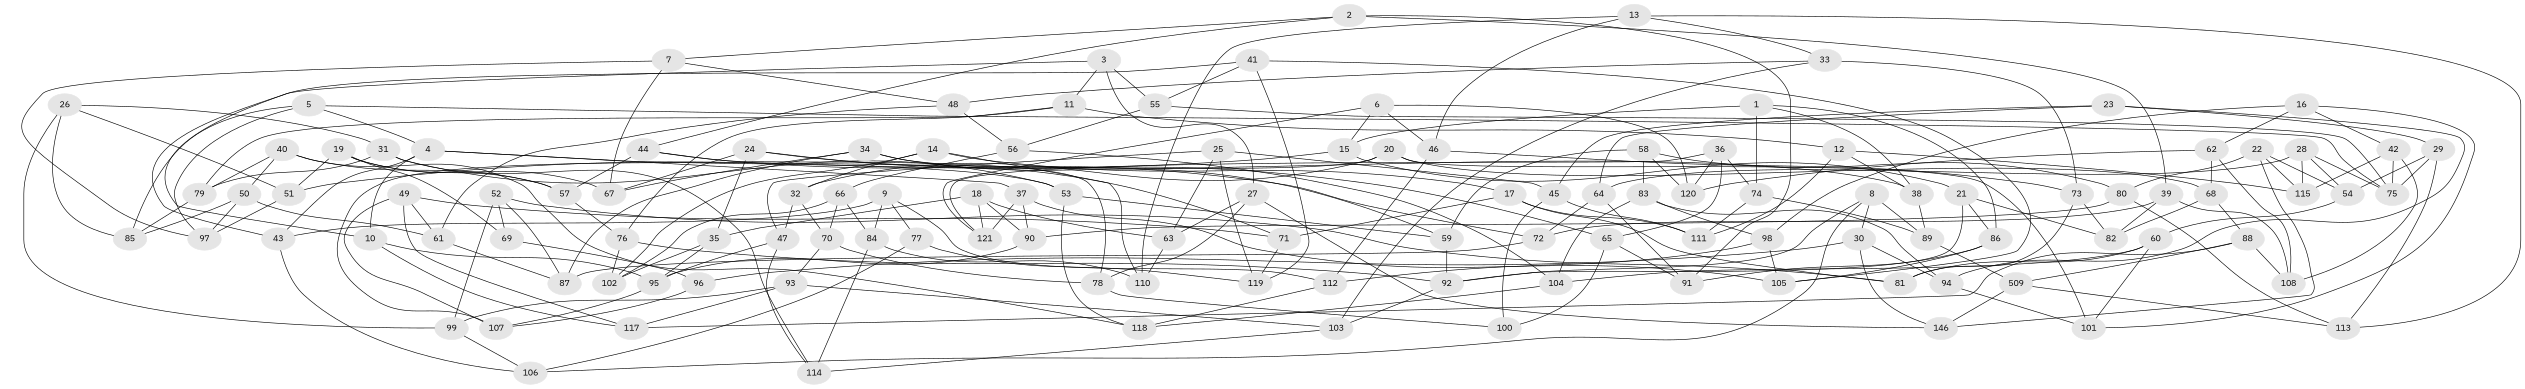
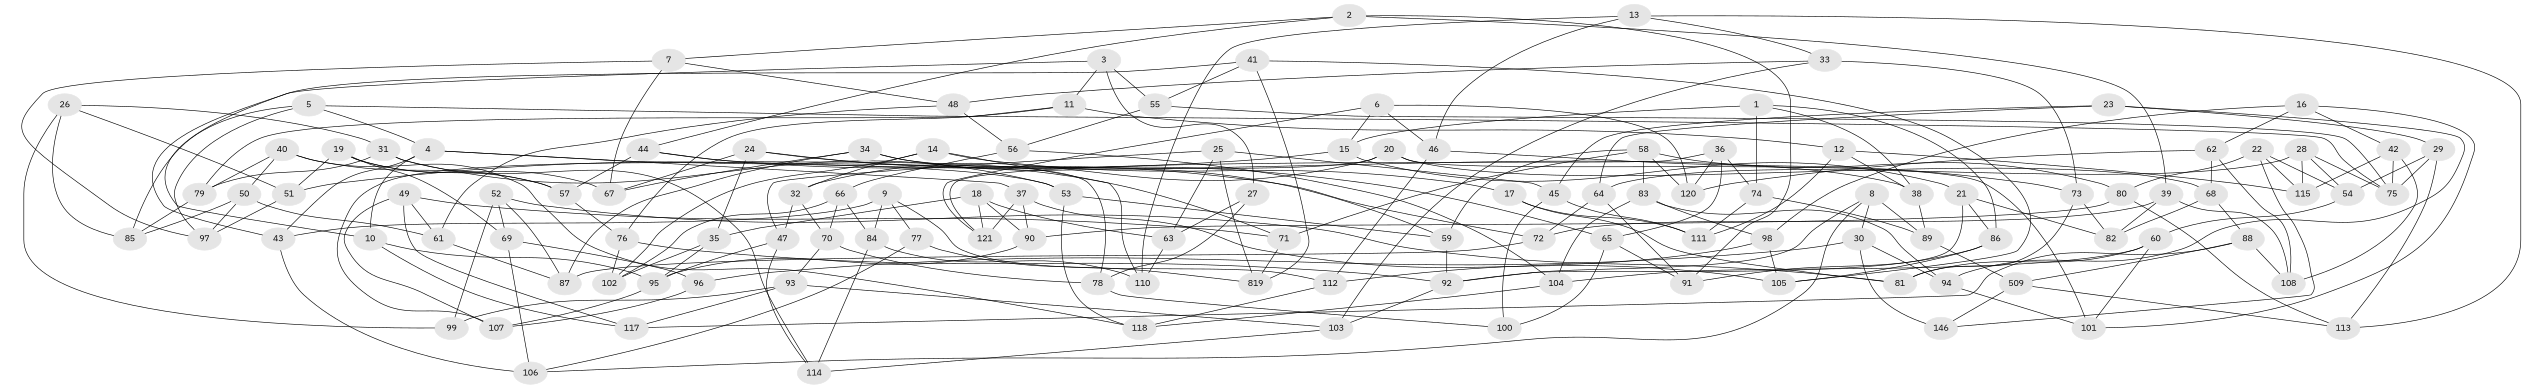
edge "17" -- "71": now "58" -- "71"
node "119": label "119" -> "819"
edge "27" -- "146": removed
edge "99" -- "106": now "69" -- "106"
